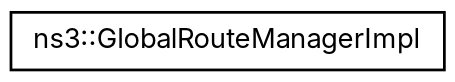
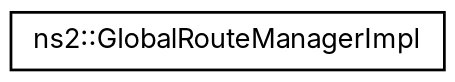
node "ns3::GlobalRouteManagerImpl": label "ns3::GlobalRouteManagerImpl" -> "ns2::GlobalRouteManagerImpl"
